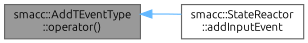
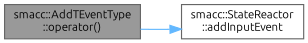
edge "smacc::StateReactor ::addInputEvent" -> "smacc::AddTEventType ::operator()": reversed
